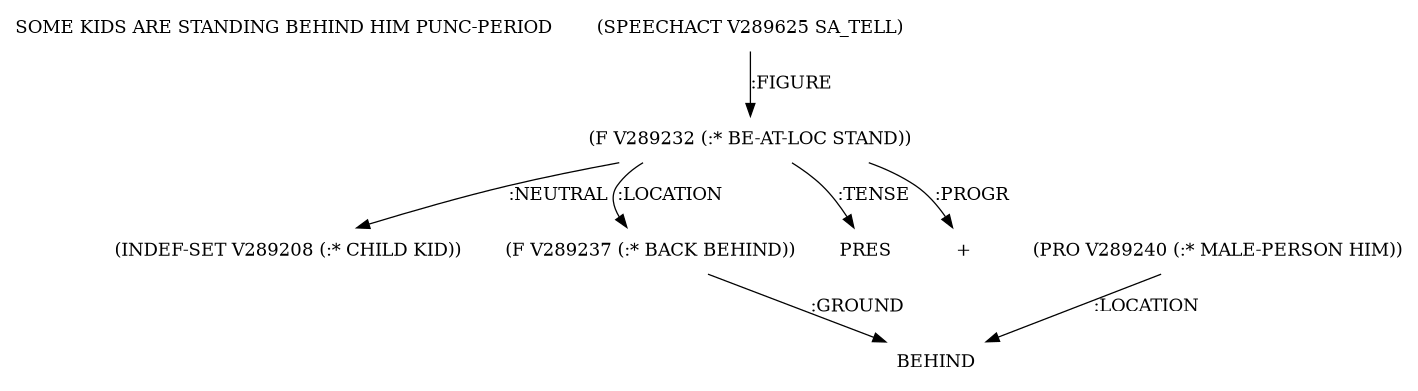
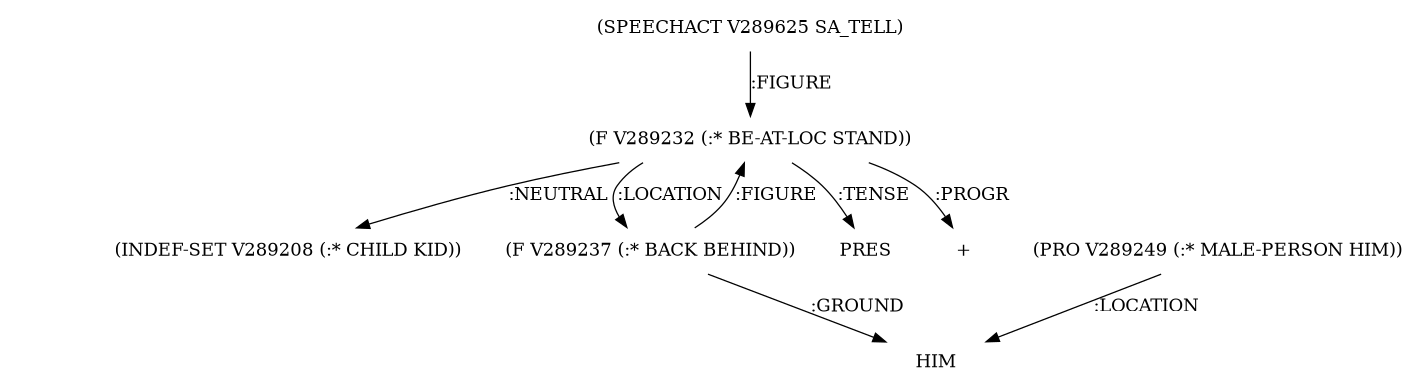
node "SOME KIDS ARE STANDING BEHIND HIM PUNC-PERIOD": removed
edge "(F V289237 (:* BACK BEHIND))" -> "(F V289232 (:* BE-AT-LOC STAND))": added, label ":FIGURE"
node "(PRO V289240 (:* MALE-PERSON HIM))": label "(PRO V289240 (:* MALE-PERSON HIM))" -> "(PRO V289249 (:* MALE-PERSON HIM))"
node "BEHIND": label "BEHIND" -> "HIM"
